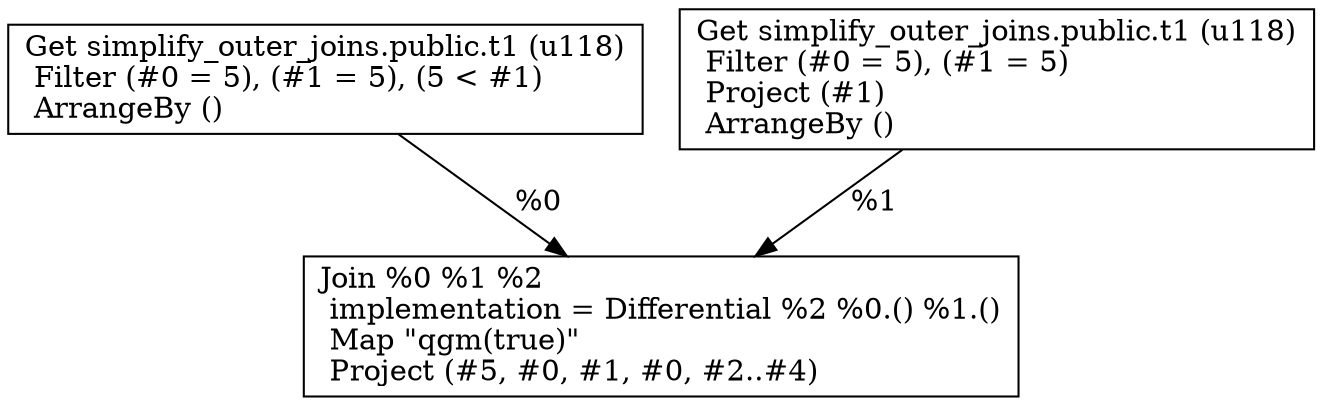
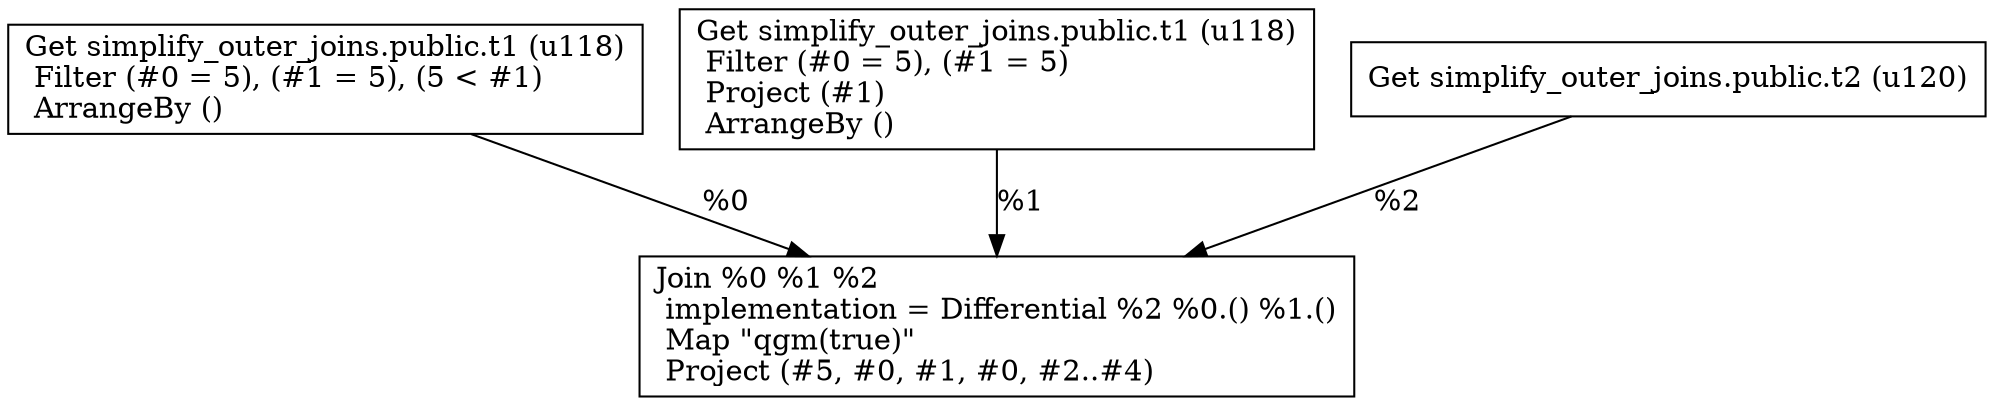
node "Get simplify_outer_joins.public.t2 (u120)": added
